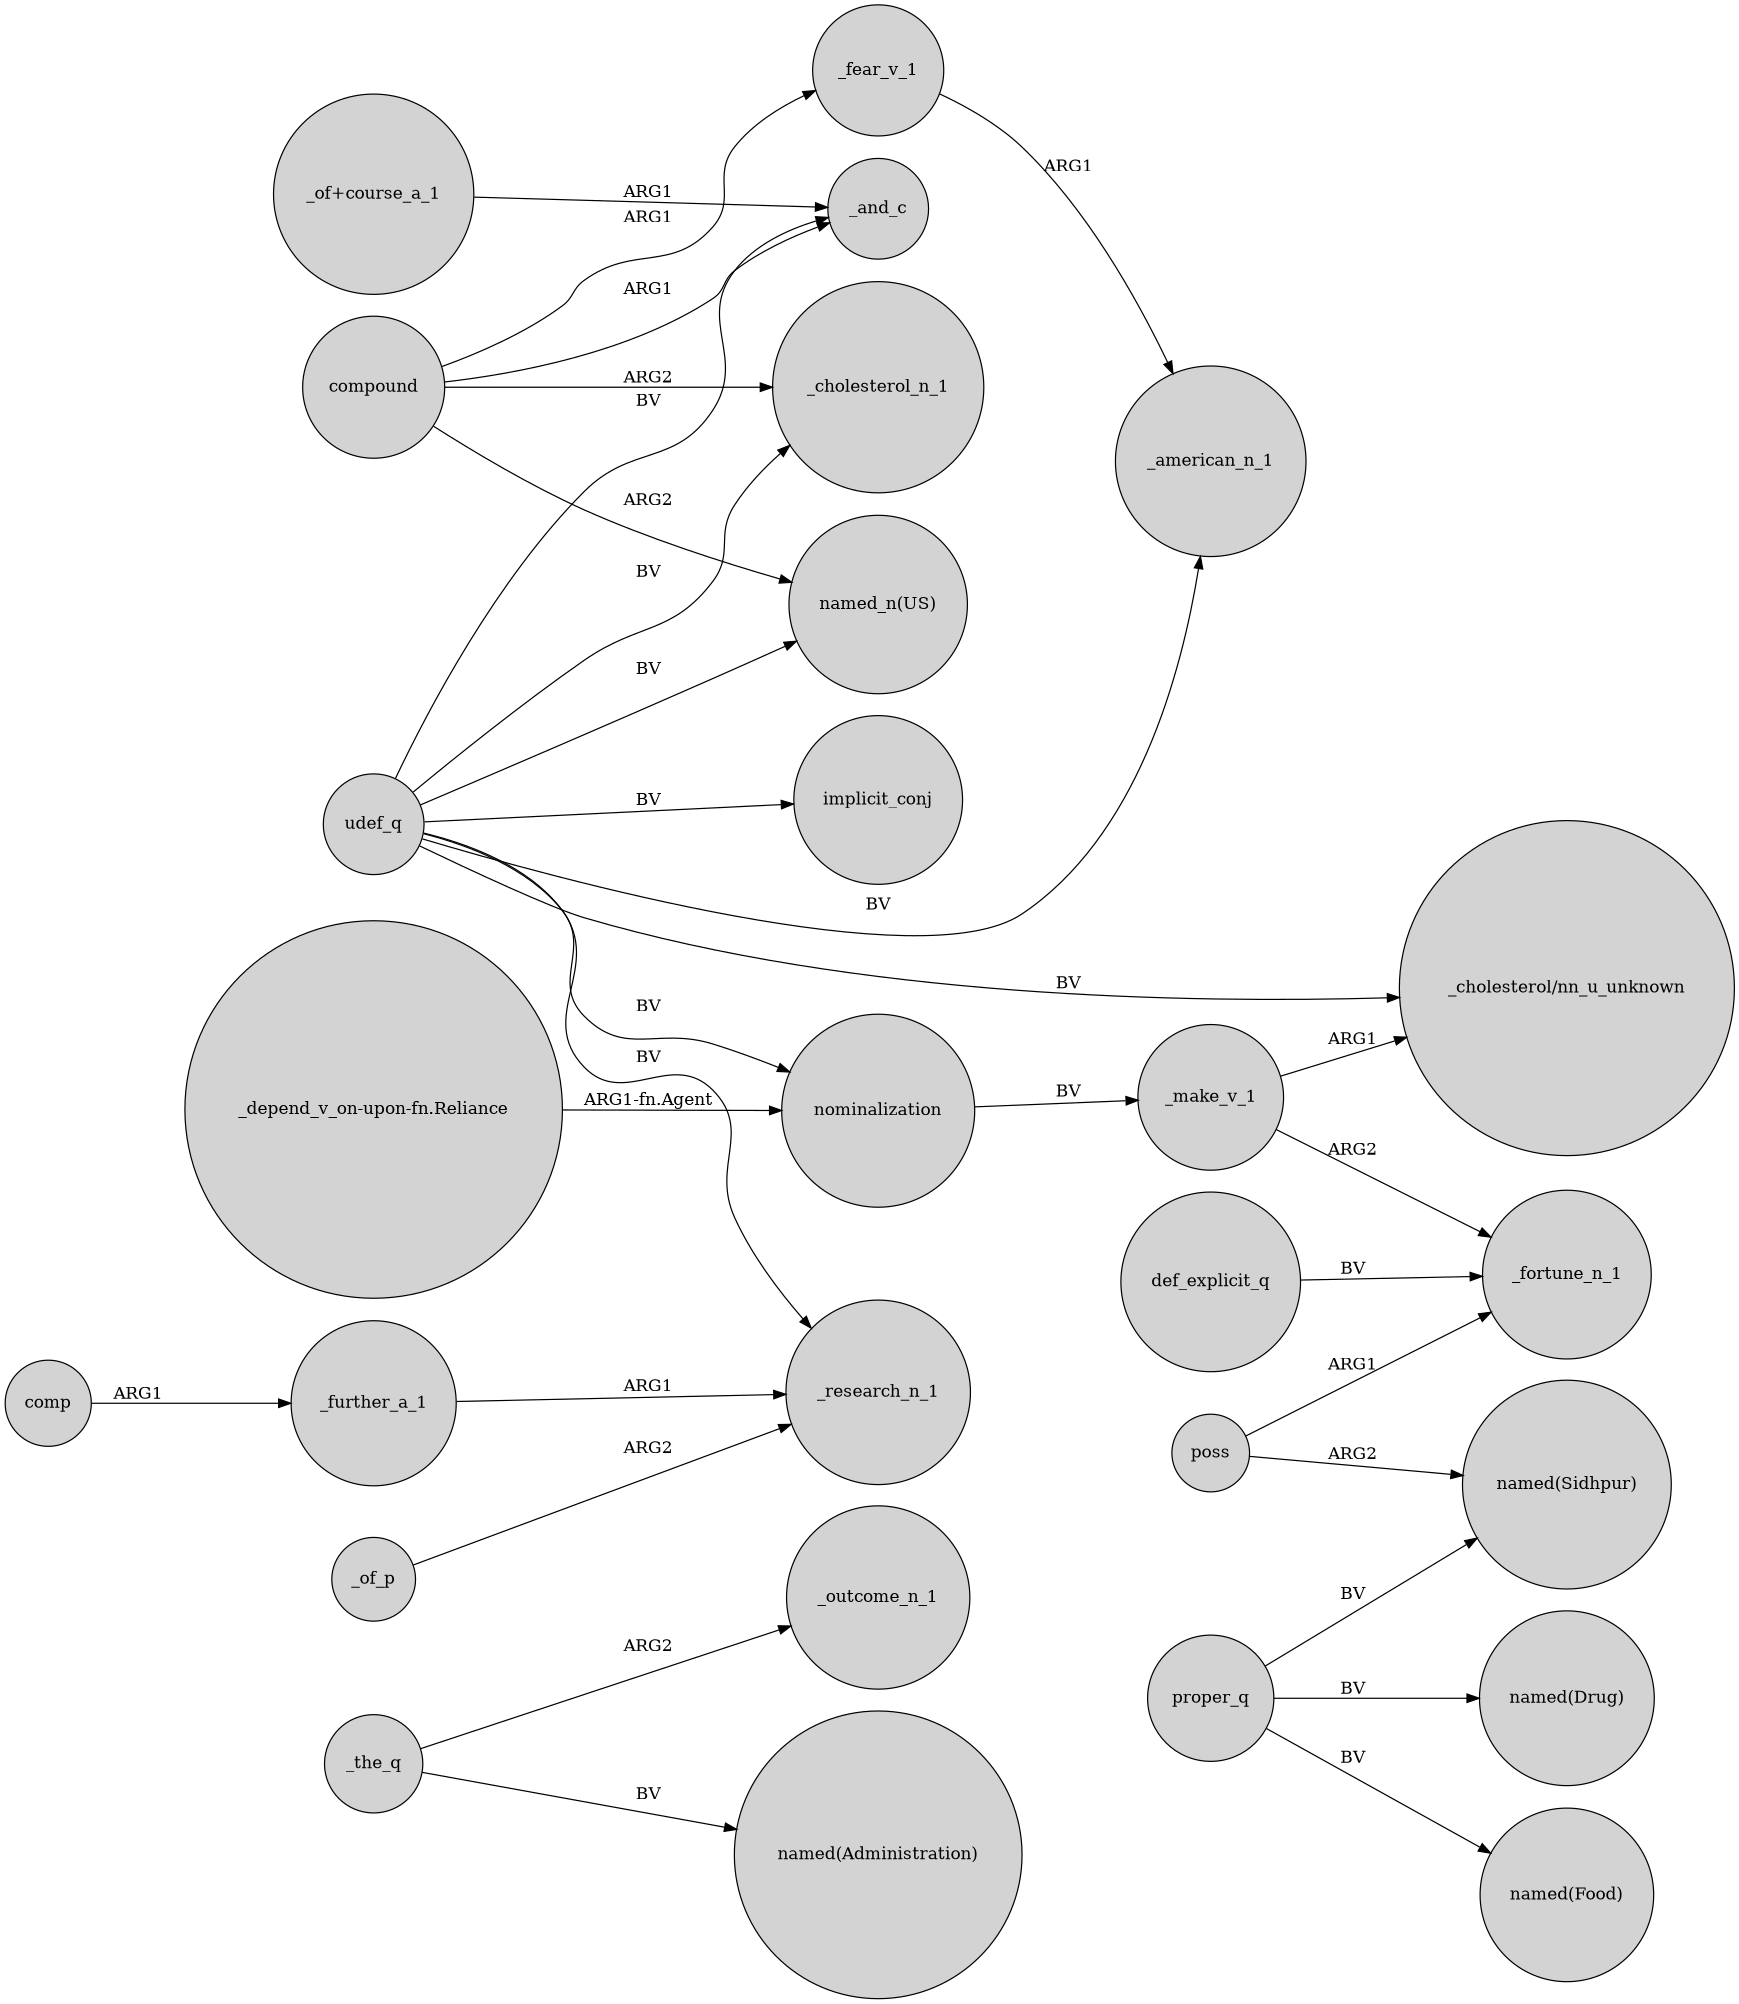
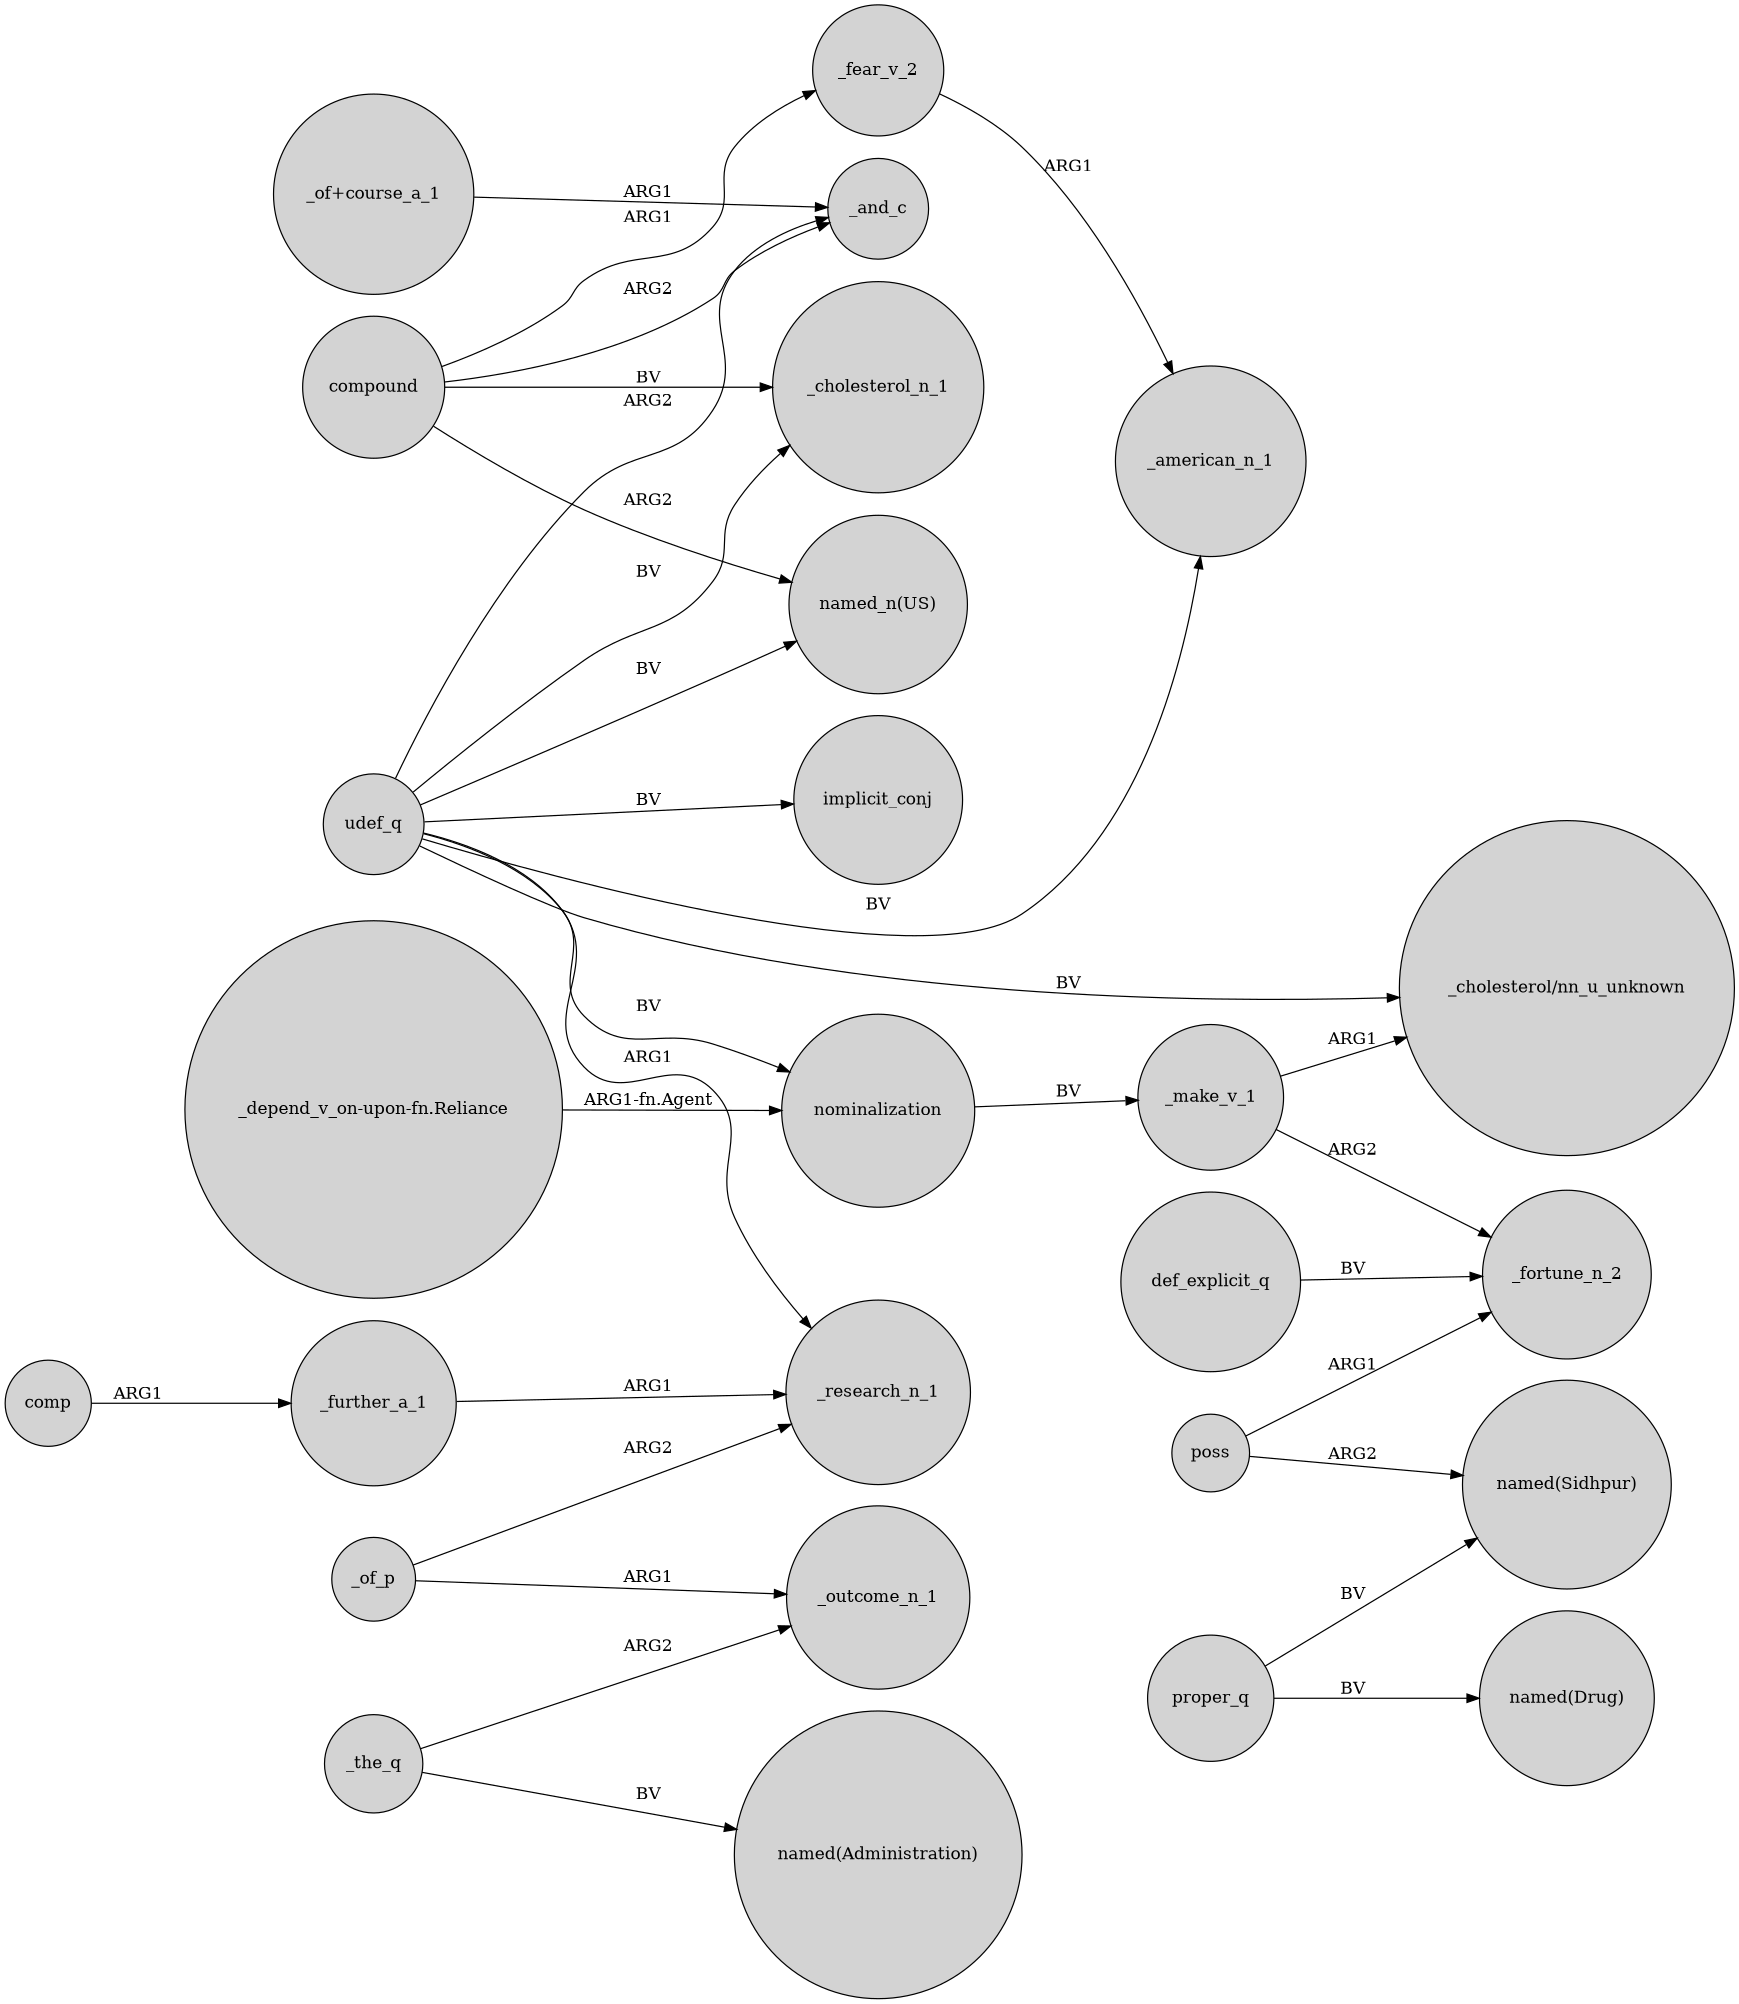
node "_fear_v_1": label "_fear_v_1" -> "_fear_v_2"
edge "compound" -> "_and_c": label "ARG1" -> "ARG2"
edge "compound" -> "_cholesterol_n_1": label "ARG2" -> "BV"
edge "udef_q" -> "_and_c": label "BV" -> "ARG2"
edge "udef_q" -> "_research_n_1": label "BV" -> "ARG1"
node "_fortune_n_1": label "_fortune_n_1" -> "_fortune_n_2"
edge "_of_p" -> "_outcome_n_1": added, label "ARG1"
node "named(Food)": removed
